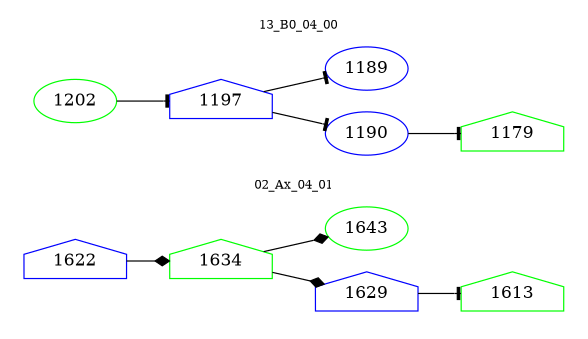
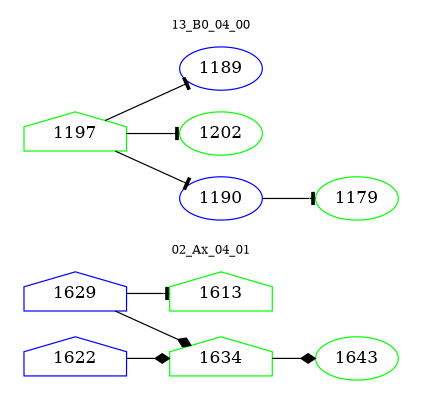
edge "1202" -> "1197": reversed
node "1197": color blue -> green
node "1179": shape house -> ellipse
edge "1634" -> "1629": reversed
